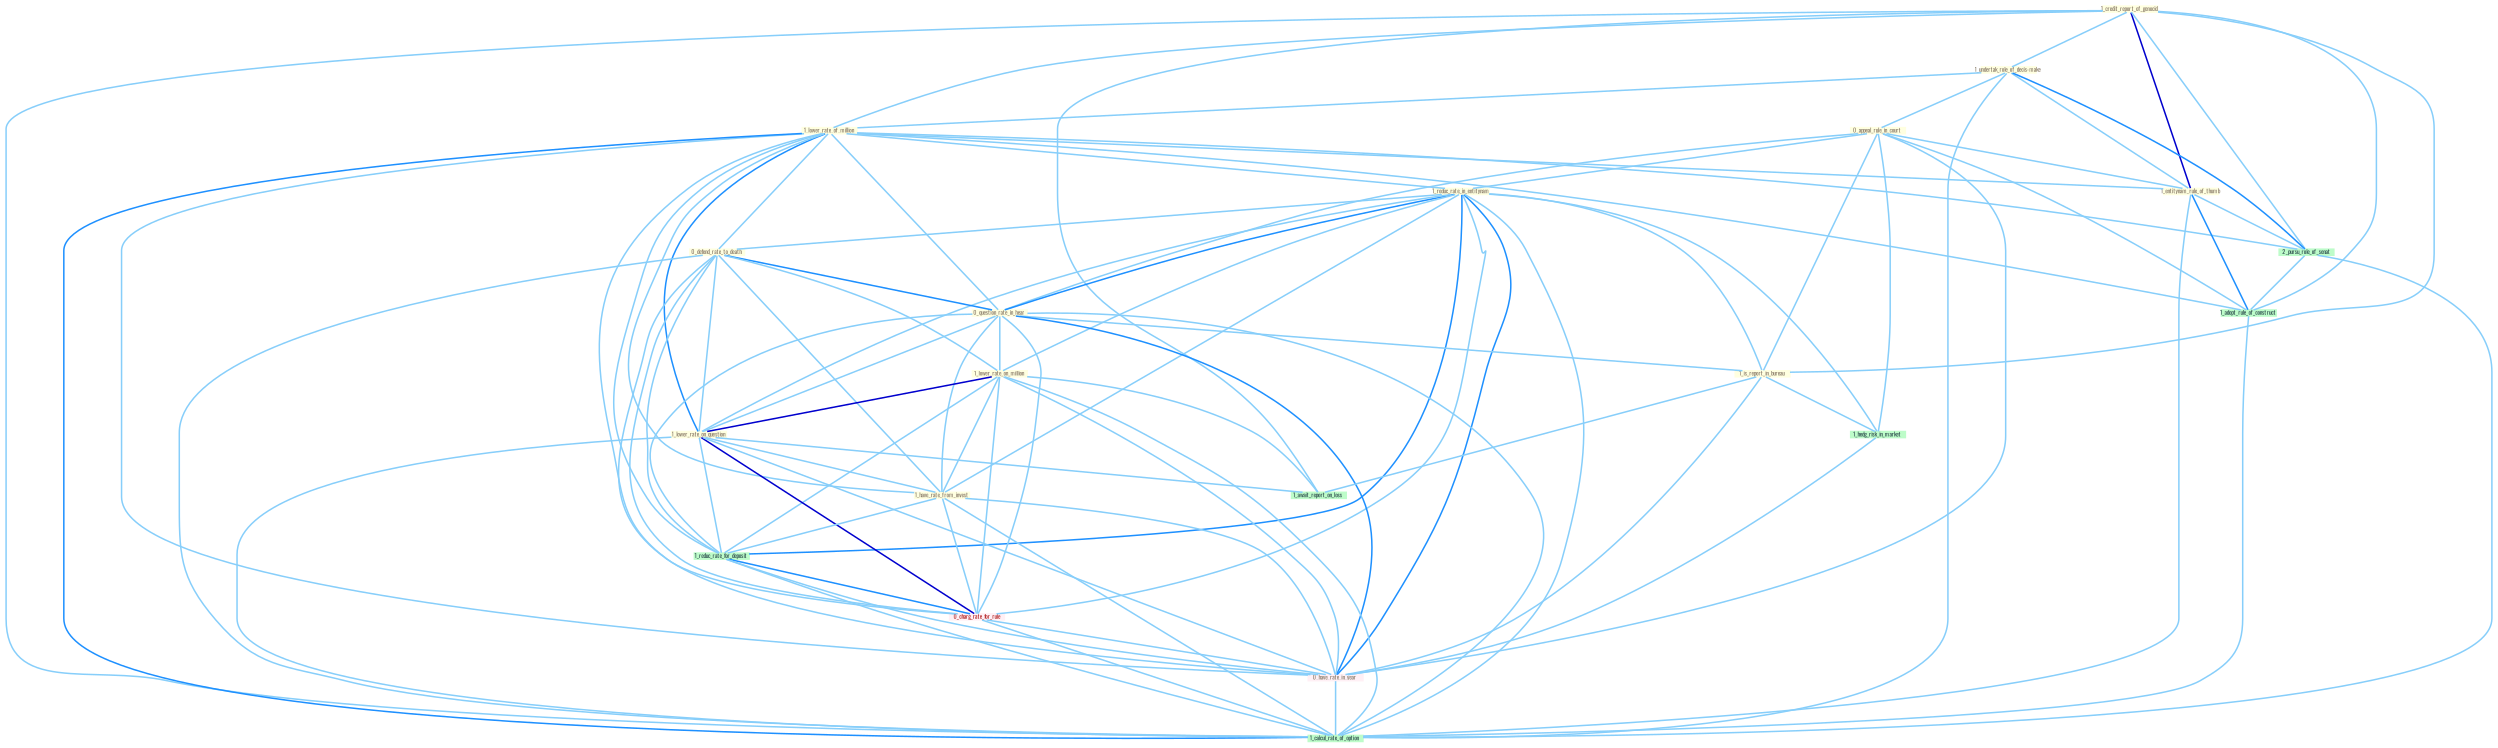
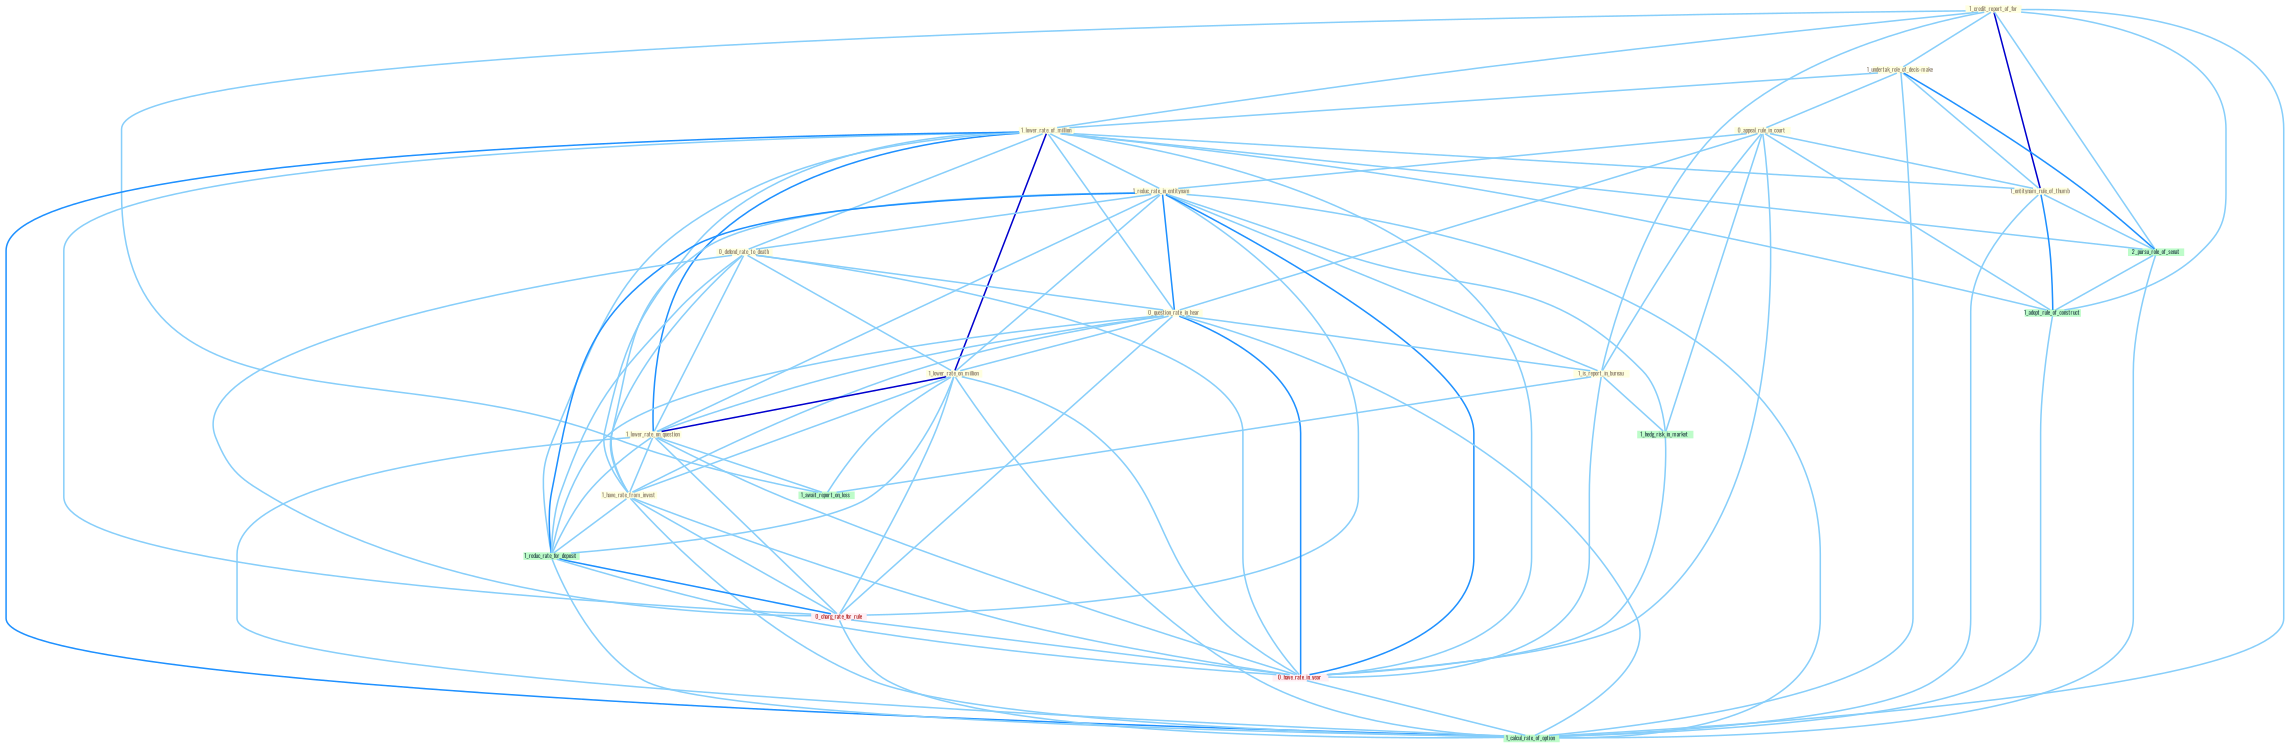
node "1_credit_report_of_genocid": label "1_credit_report_of_genocid" -> "1_credit_report_of_for"
edge "1_lower_rate_of_million" -- "1_lower_rate_on_million": added
edge "0_defend_rate_to_death" -- "0_question_rate_in_hear": color #1e90ff -> #87cefa
edge "1_lower_rate_on_question" -- "0_charg_rate_for_rule": color #0000cd -> #87cefa
edge "0_defend_rate_to_death" -- "1_calcul_rate_of_option": removed
node "0_have_rate_in_year": fontcolor #8b7d6b -> #b22222
